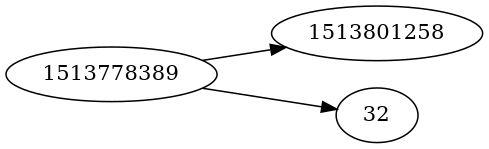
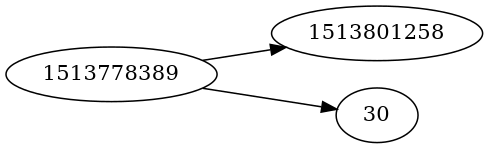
node "32": label "32" -> "30"
